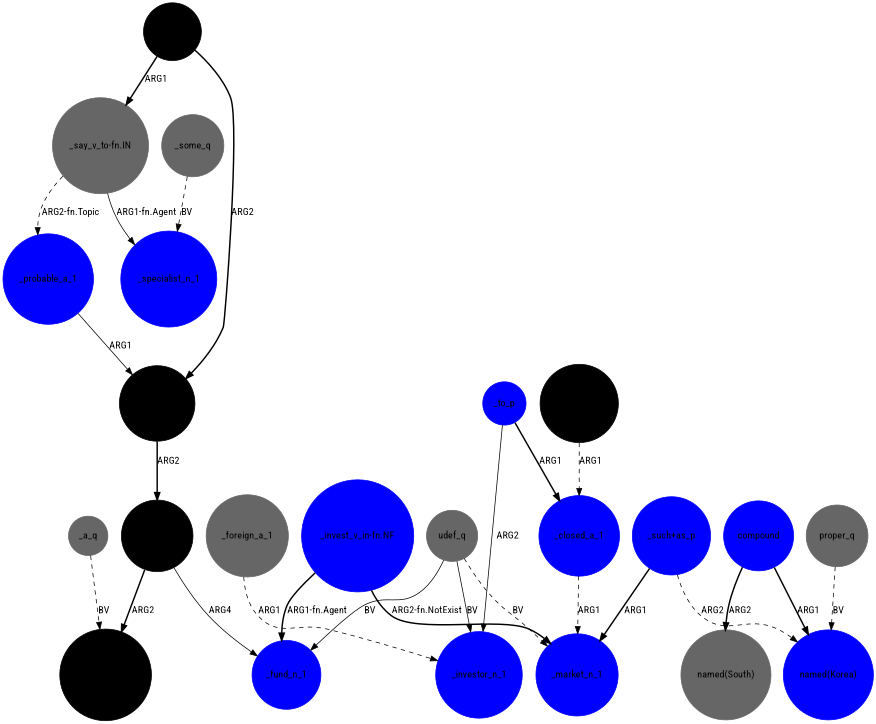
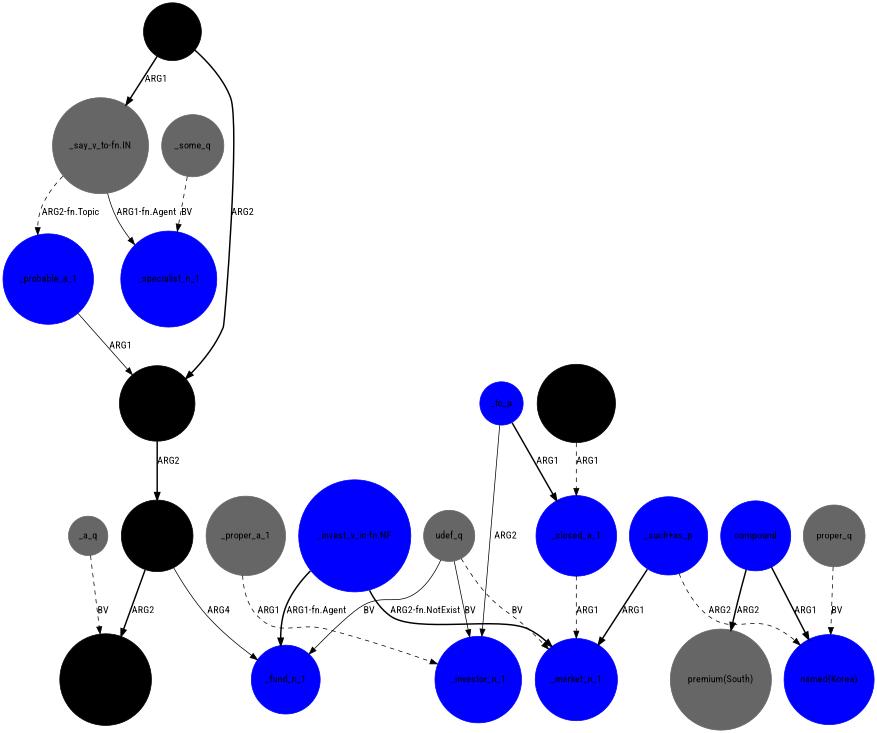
node "_foreign_a_1": label "_foreign_a_1" -> "_proper_a_1"
node "named(South)": label "named(South)" -> "premium(South)"
